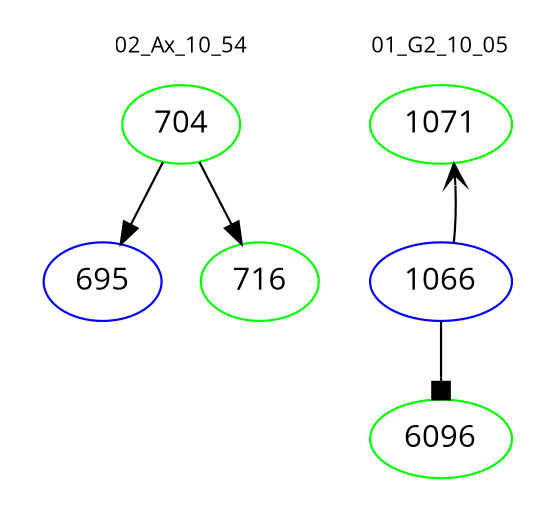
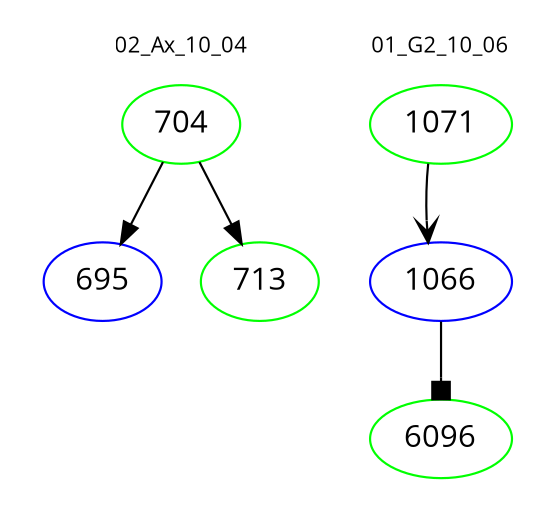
cluster "02_Ax_10_54": label "02_Ax_10_54" -> "02_Ax_10_04"
cluster "01_G2_10_05": label "01_G2_10_05" -> "01_G2_10_06"
edge "1066" -> "1071": reversed
node "716": label "716" -> "713"
